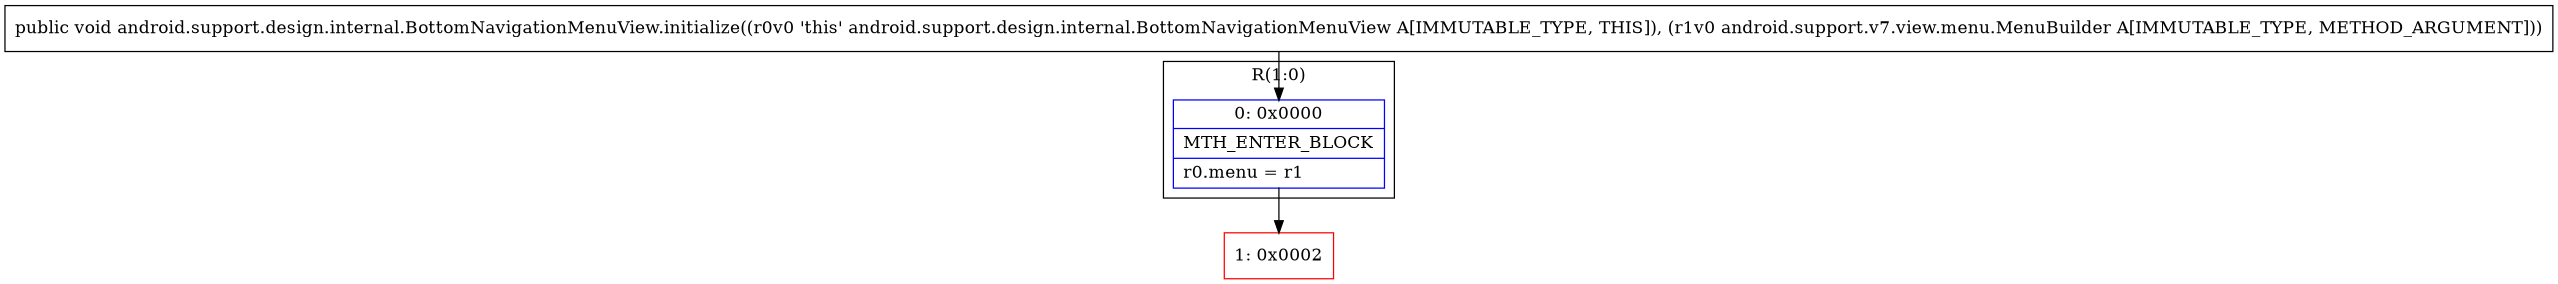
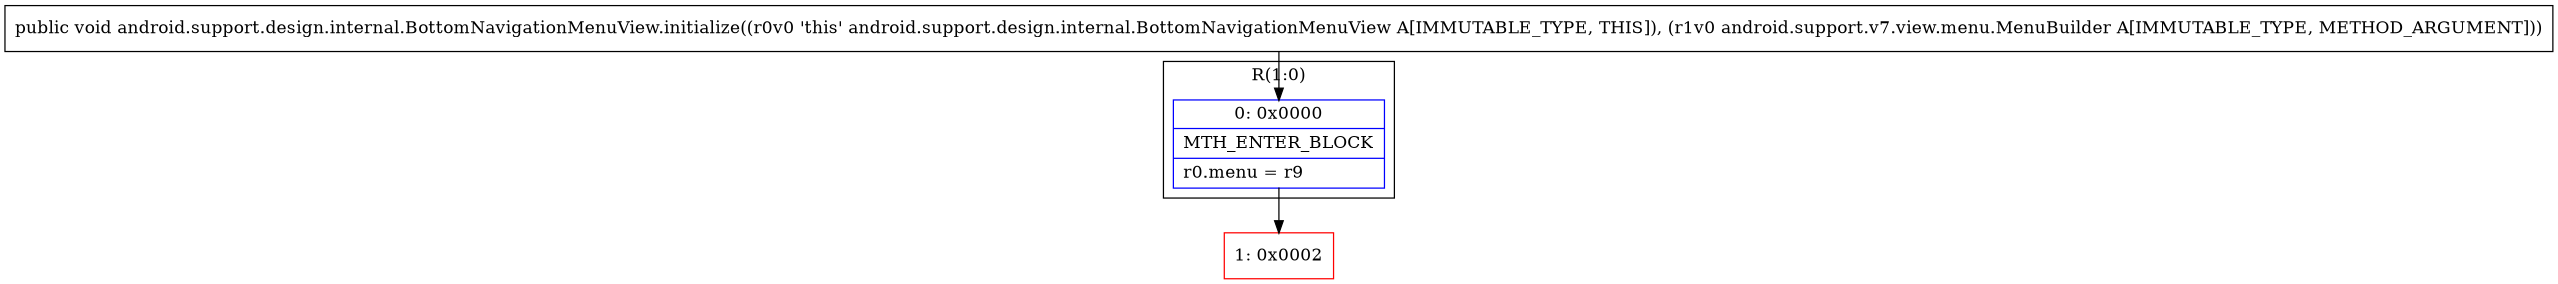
node "0: 0x0000": text "r0.menu = r1" -> "r0.menu = r9"
